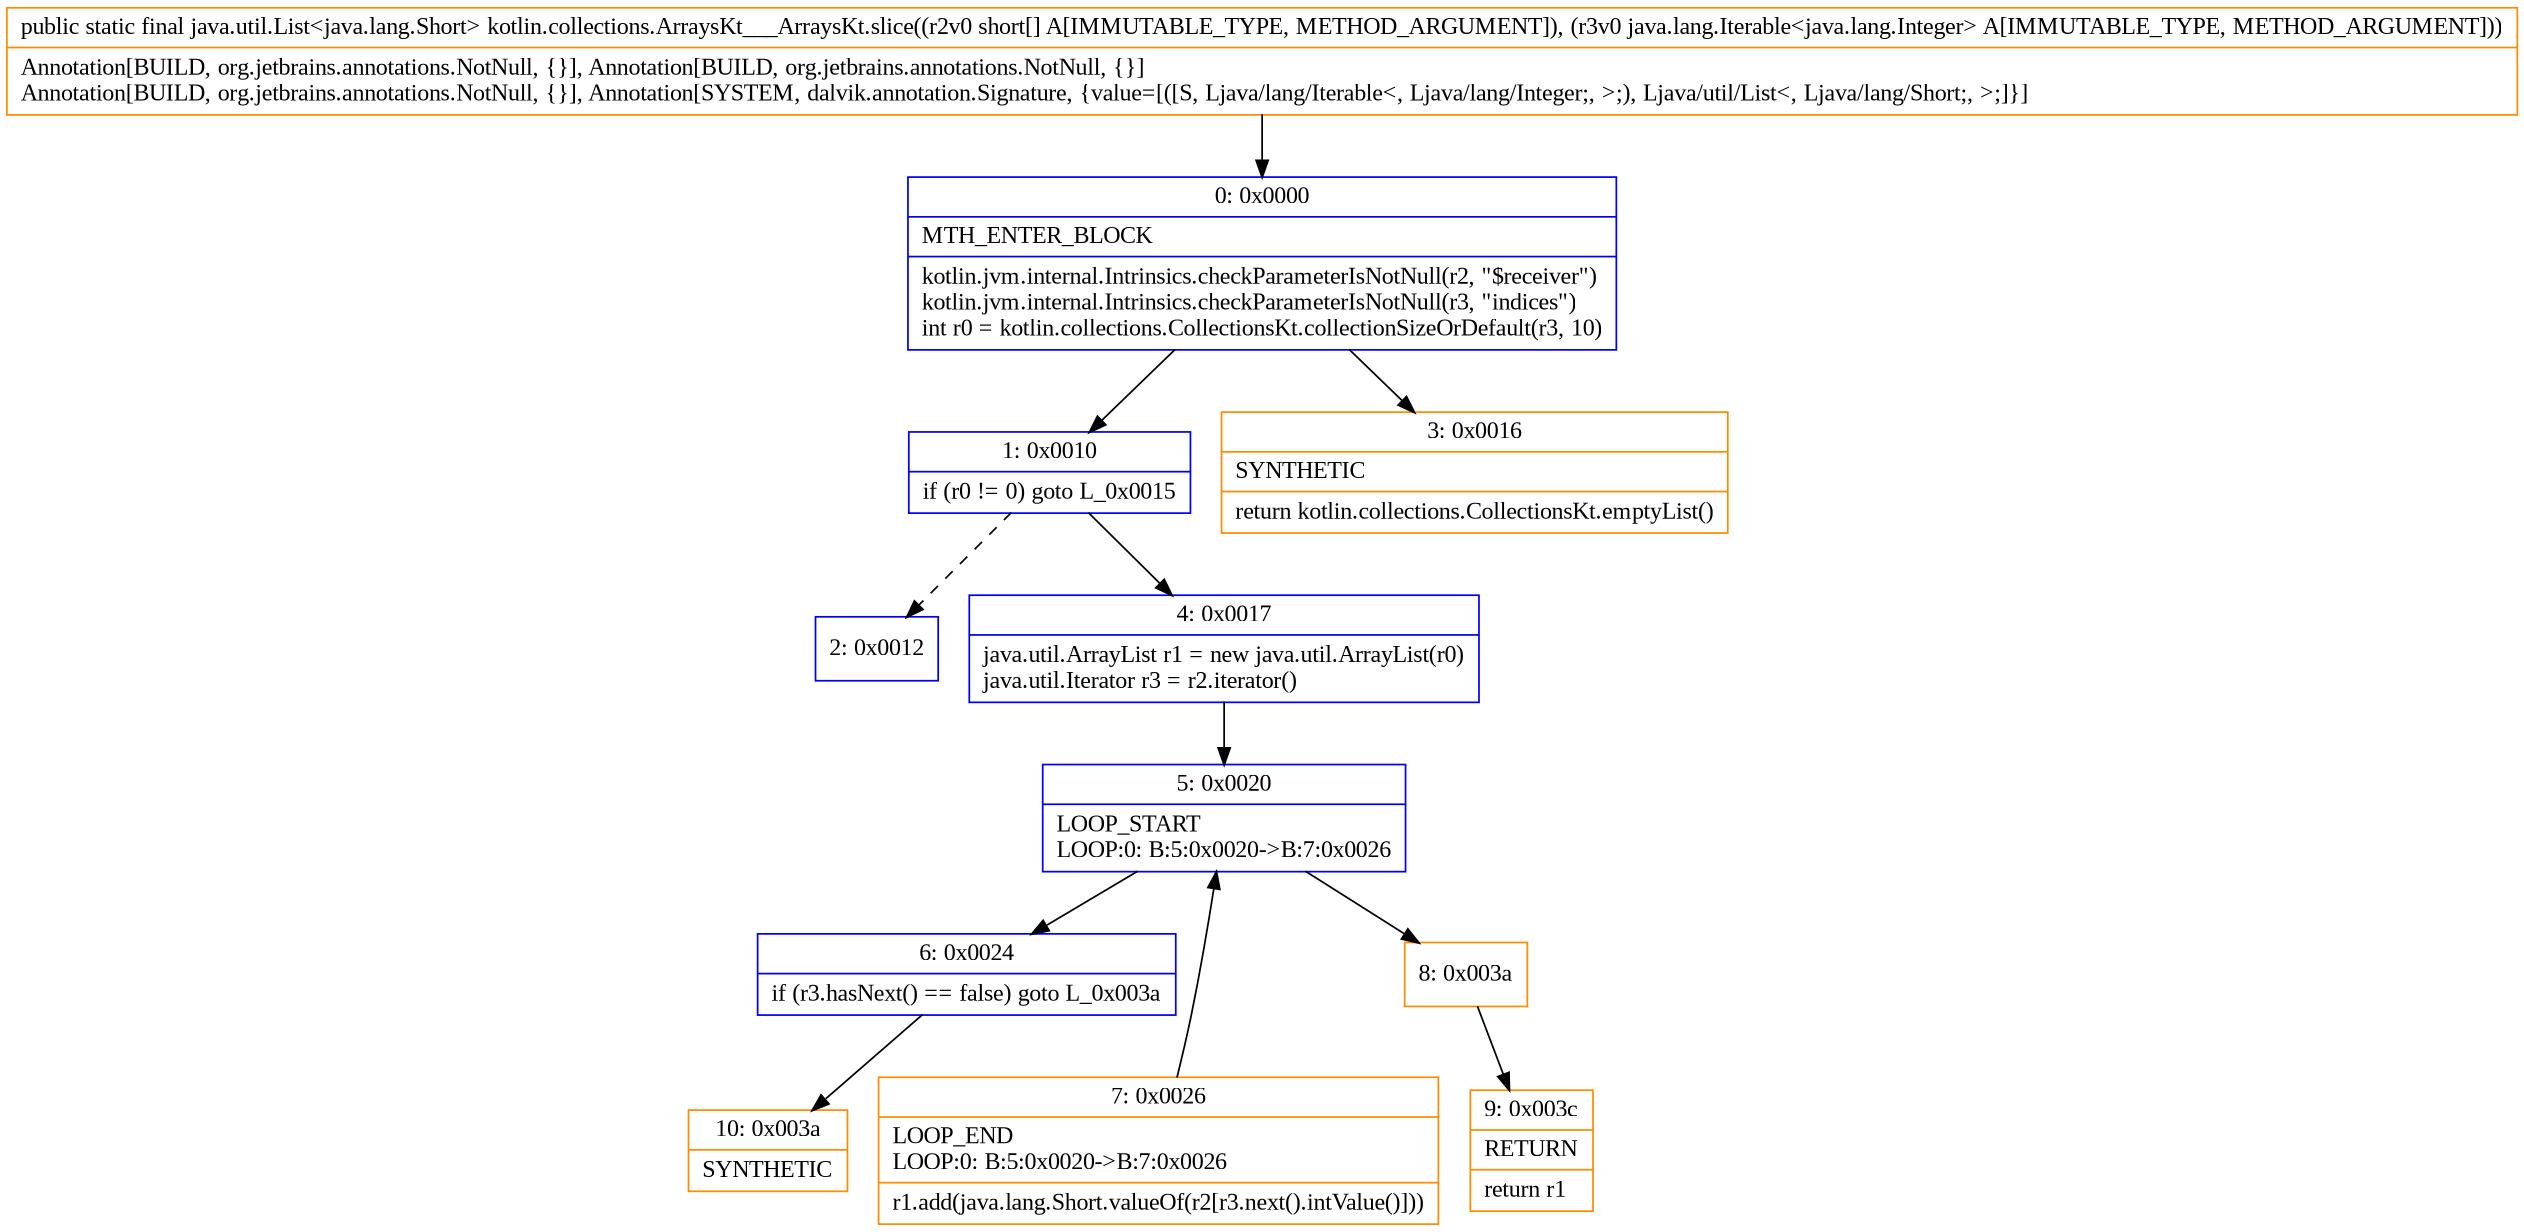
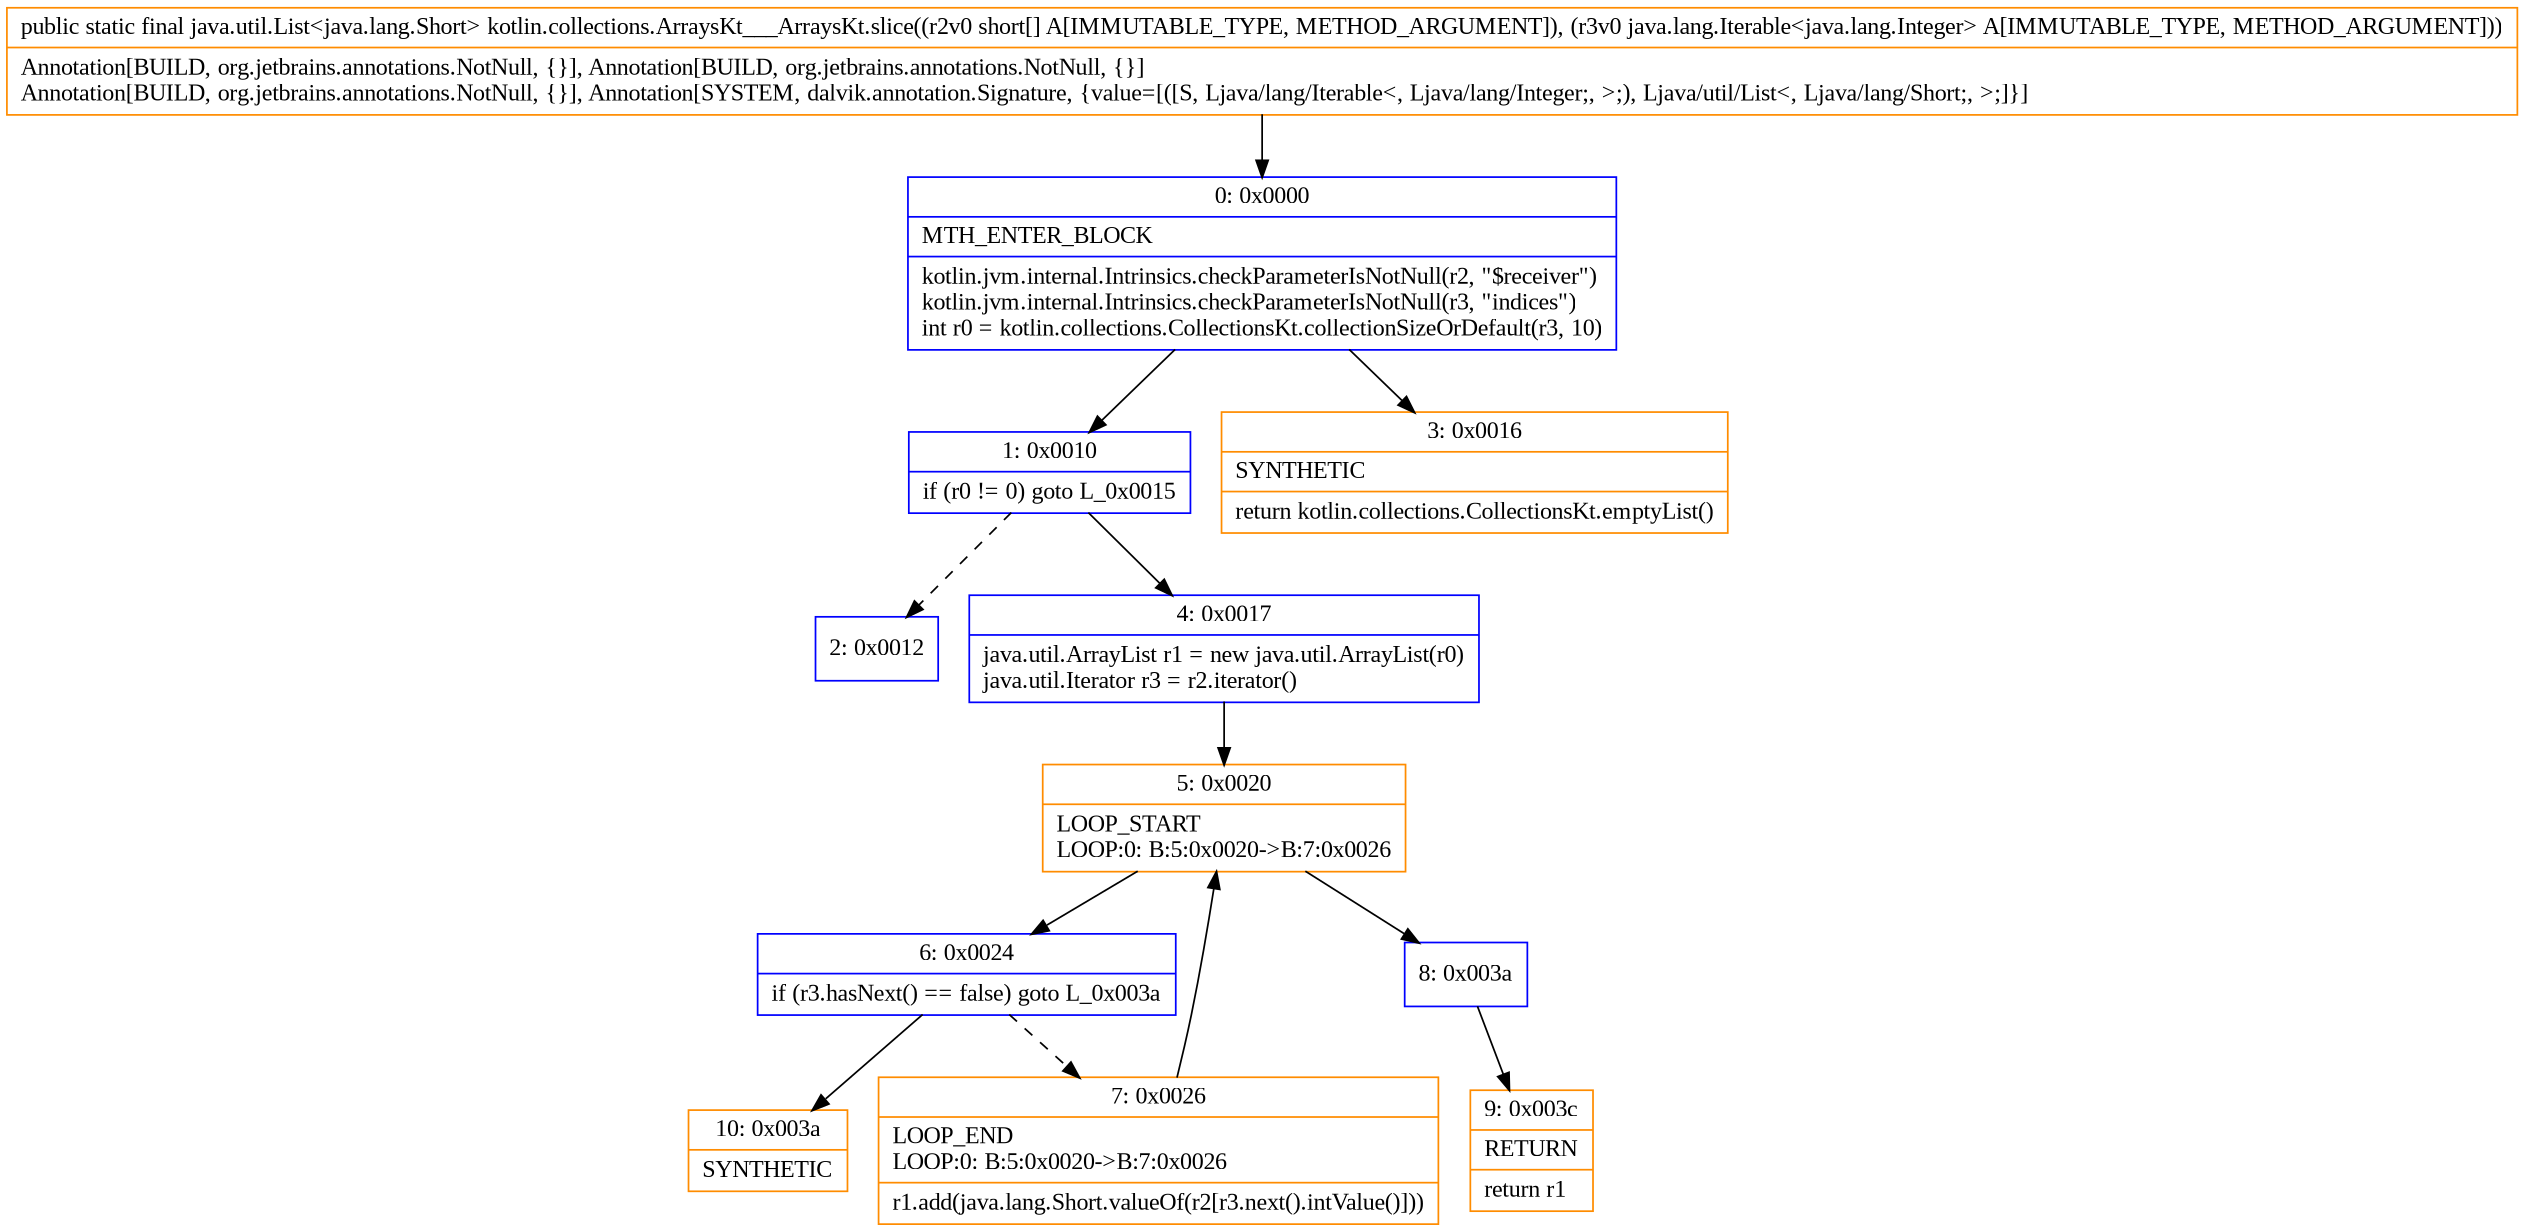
node "5: 0x0020": color blue -> darkorange
node "8: 0x003a": color darkorange -> blue
edge "6: 0x0024" -> "7: 0x0026": added
